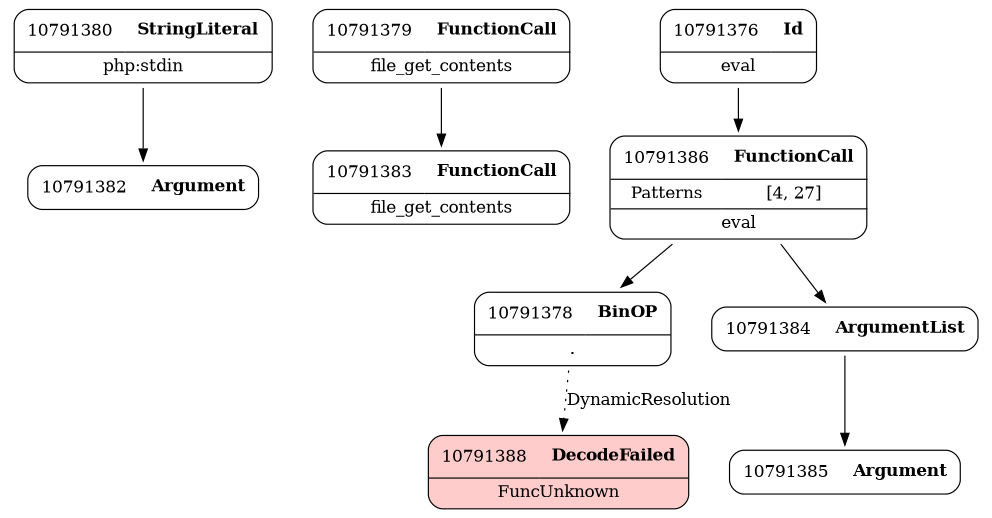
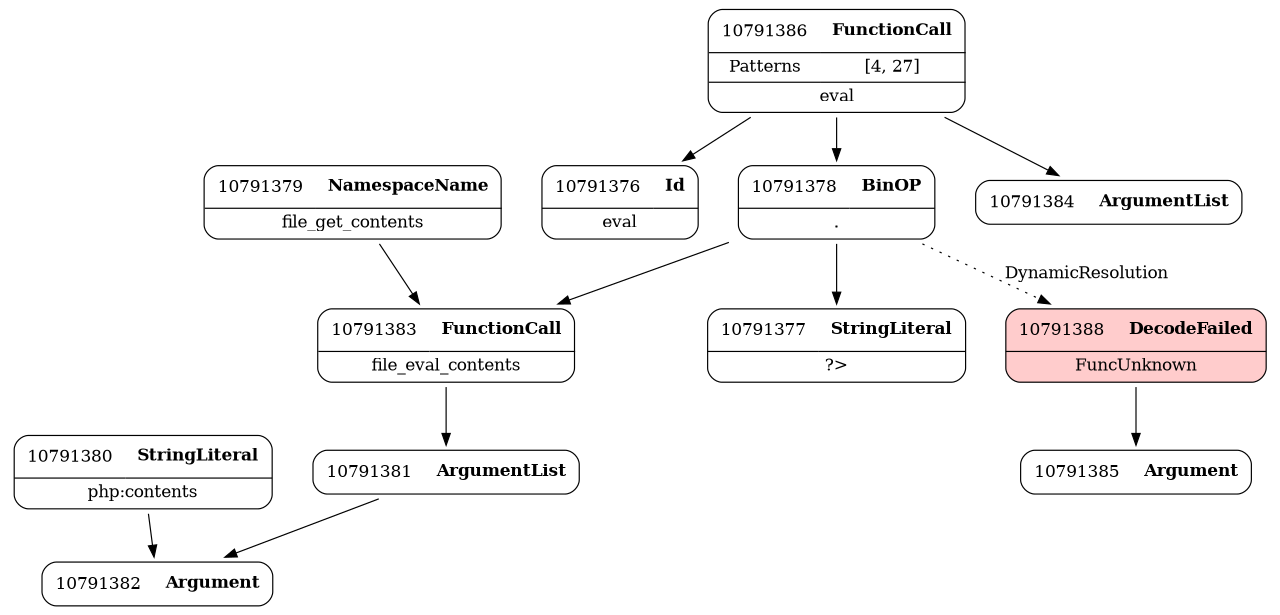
node "10791379": text "FunctionCall" -> "NamespaceName"
node "10791380": text "php:stdin" -> "php:contents"
edge "10791376" -> "10791386": reversed
node "10791383": text "file_get_contents" -> "file_eval_contents"
edge "10791378" -> "10791383": added
node "10791377": added
edge "10791384" -> "10791385": now "10791388" -> "10791385"
node "10791381": added
